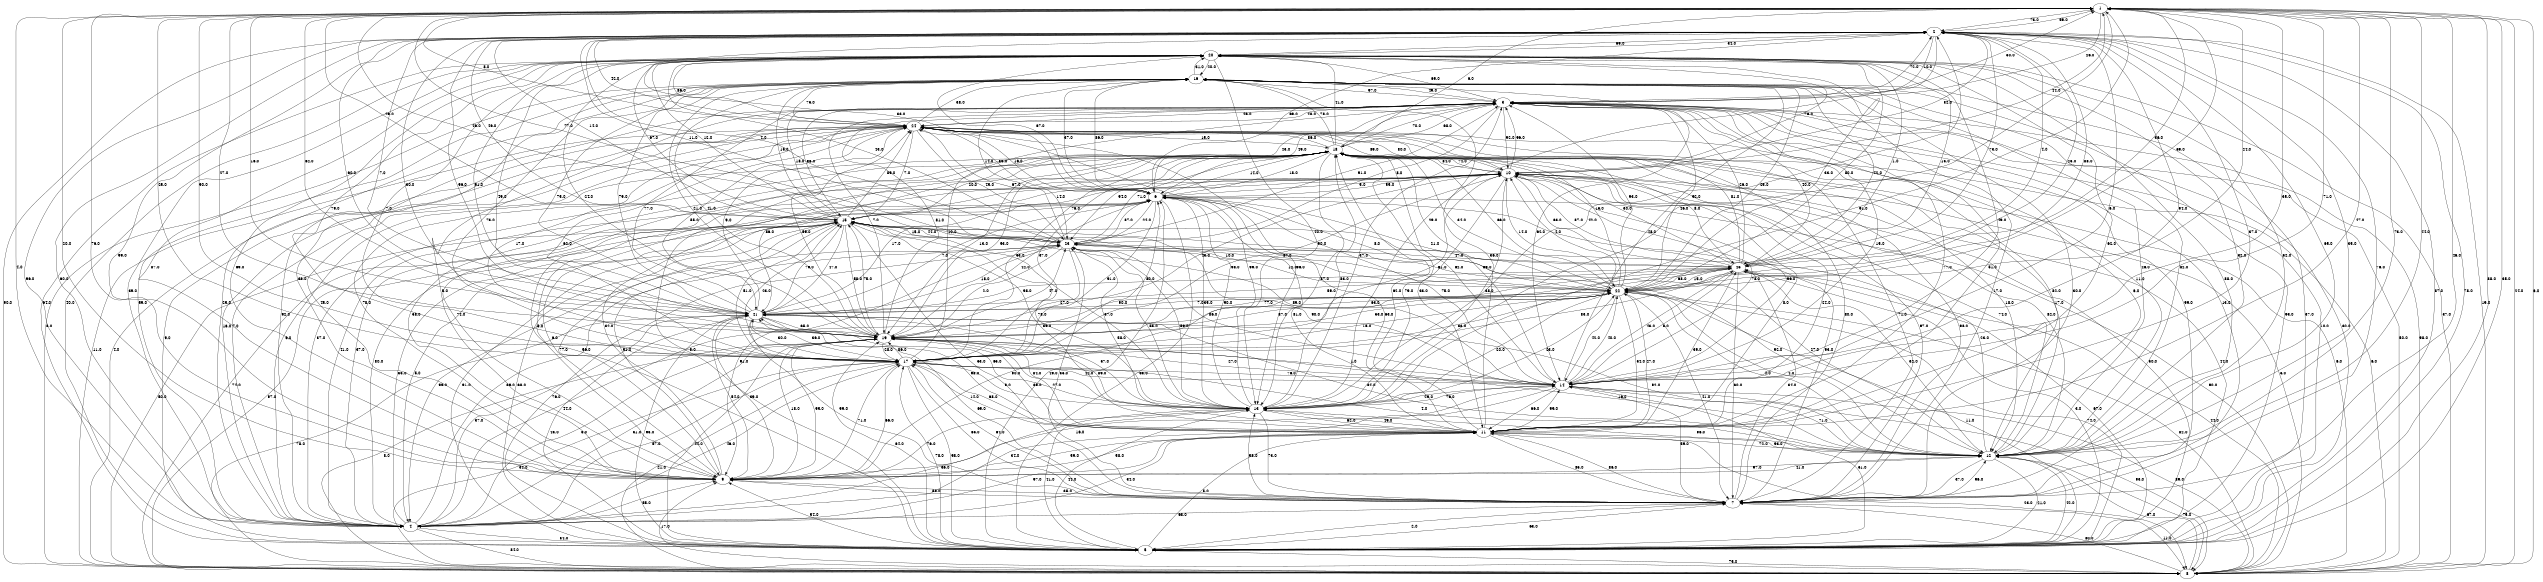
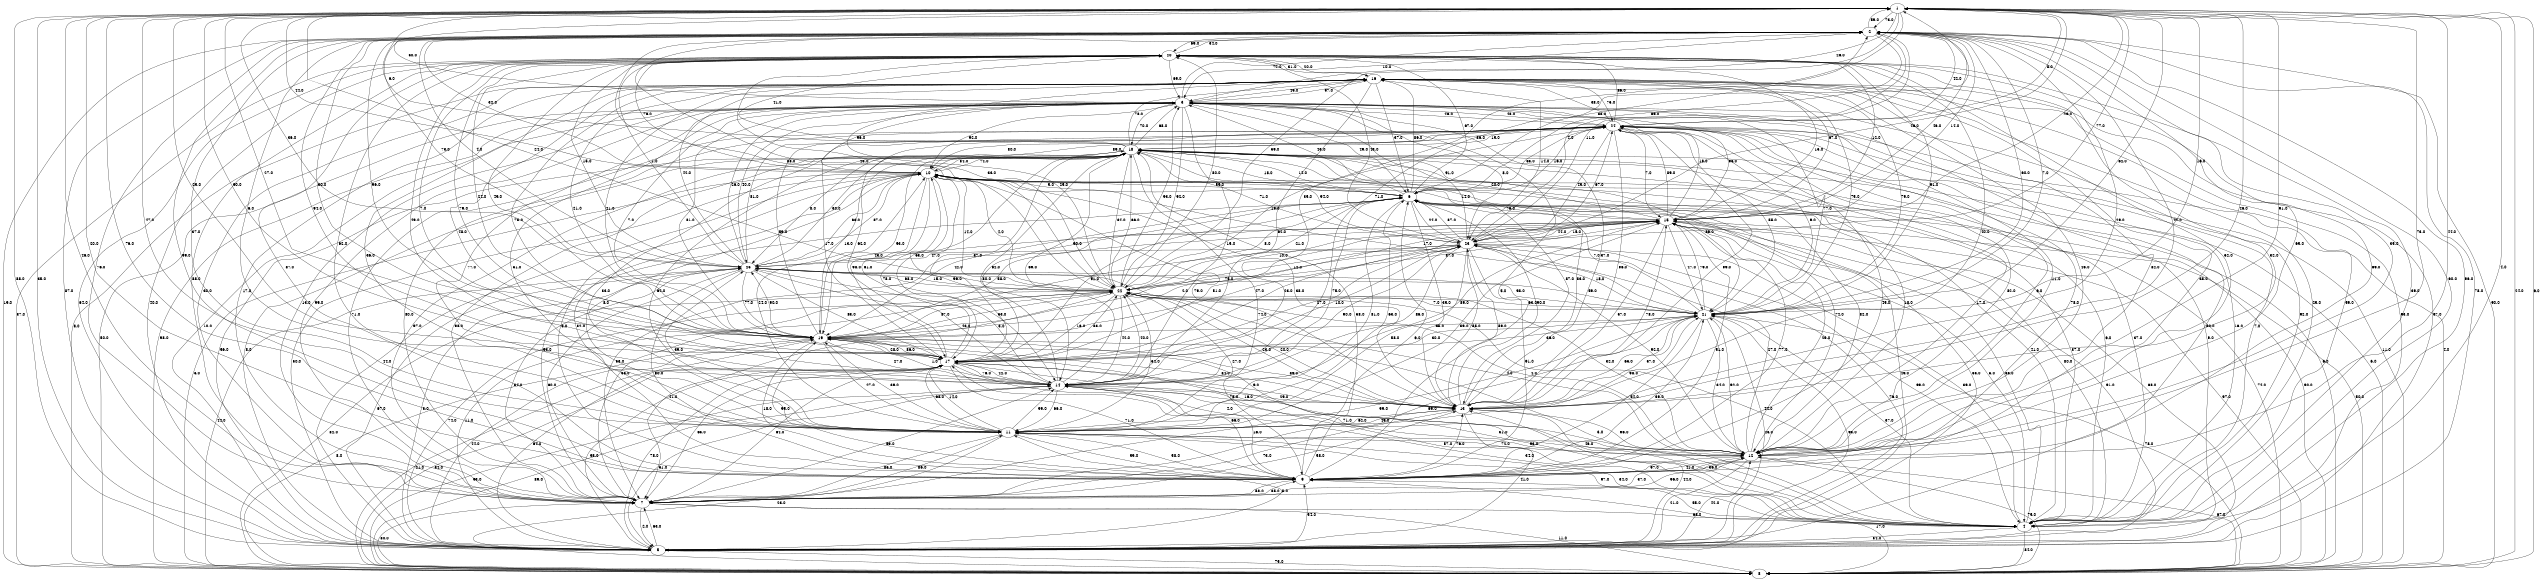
edge "17" -> "3": now "17" -> "23"
edge "19" -> "12": reversed
